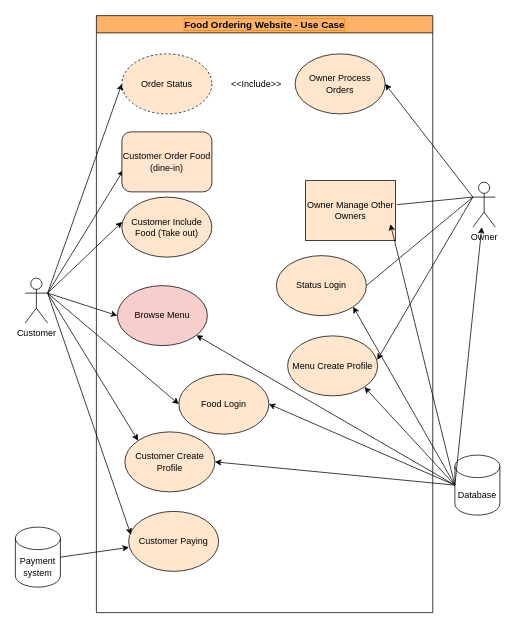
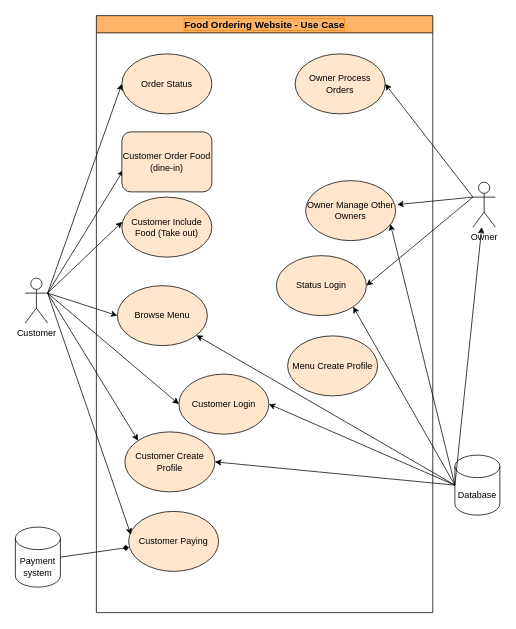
node "Order Status": style dashed -> solid
node "<<Include>>": removed
edge "Owner" -- "Owner Manage Other Owners": arrowhead none -> classic
node "Owner Manage Other Owners": shape rectangle -> ellipse
edge "Owner" -> "Menu Create Profile": removed
edge "Owner" -- "Status Login": arrowhead none -> classic
node "Browse Menu": fillcolor #f8cecc -> #ffe6cc
node "Food Login": label "Food Login" -> "Customer Login"
edge "Database" -> "Menu Create Profile": removed
edge "Payment system" -> "Customer Paying": arrowhead classic -> diamond
